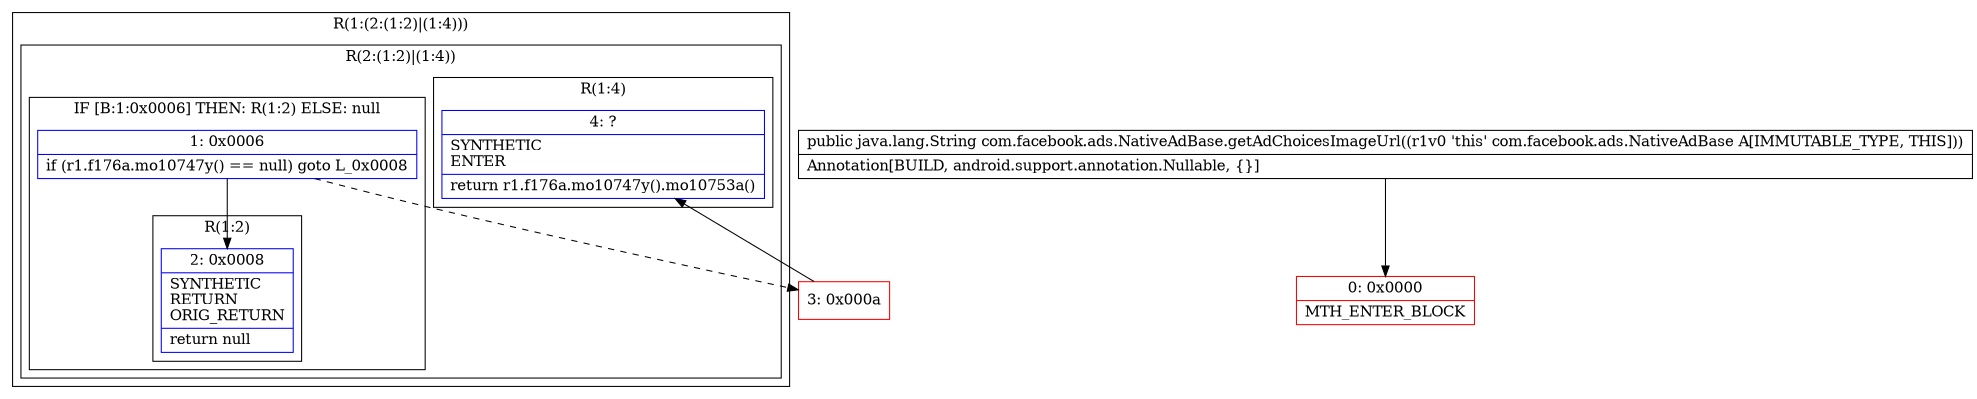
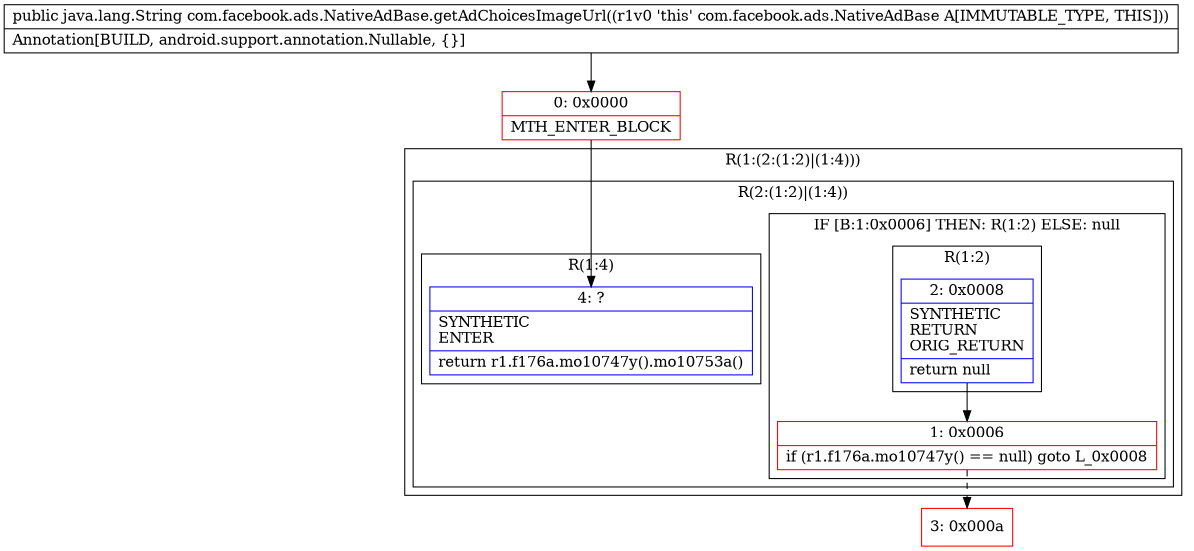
node "1: 0x0006": color blue -> red
edge "1: 0x0006" -> "2: 0x0008": reversed
edge "3: 0x000a" -> "4: ?": now "0: 0x0000" -> "4: ?"
